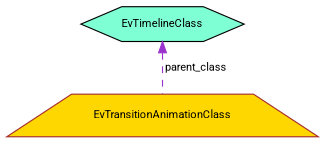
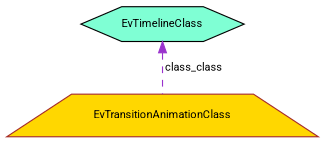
edge "EvTransitionAnimationClass" -> "EvTimelineClass": label " parent_class" -> " class_class"
